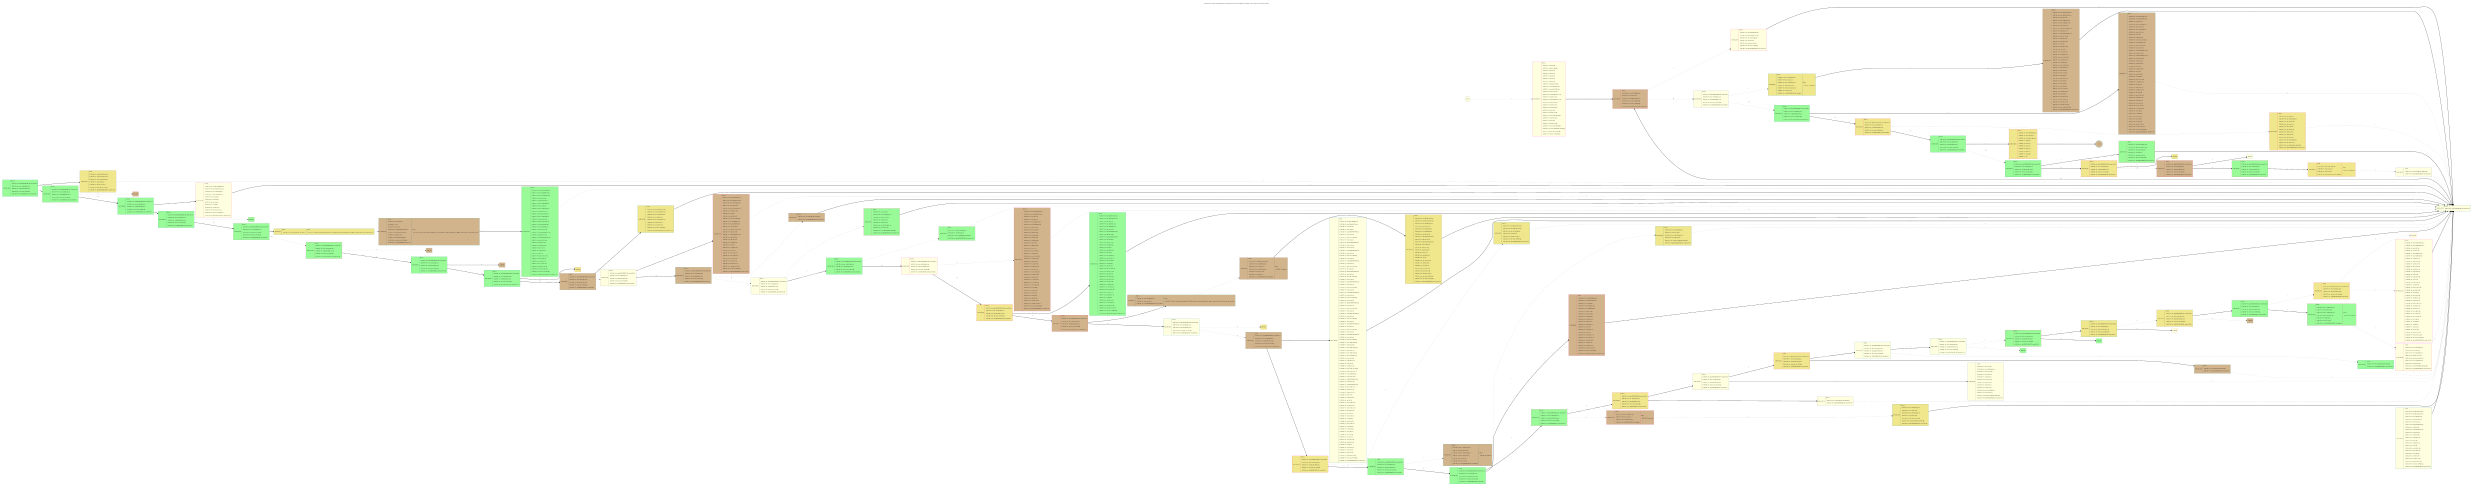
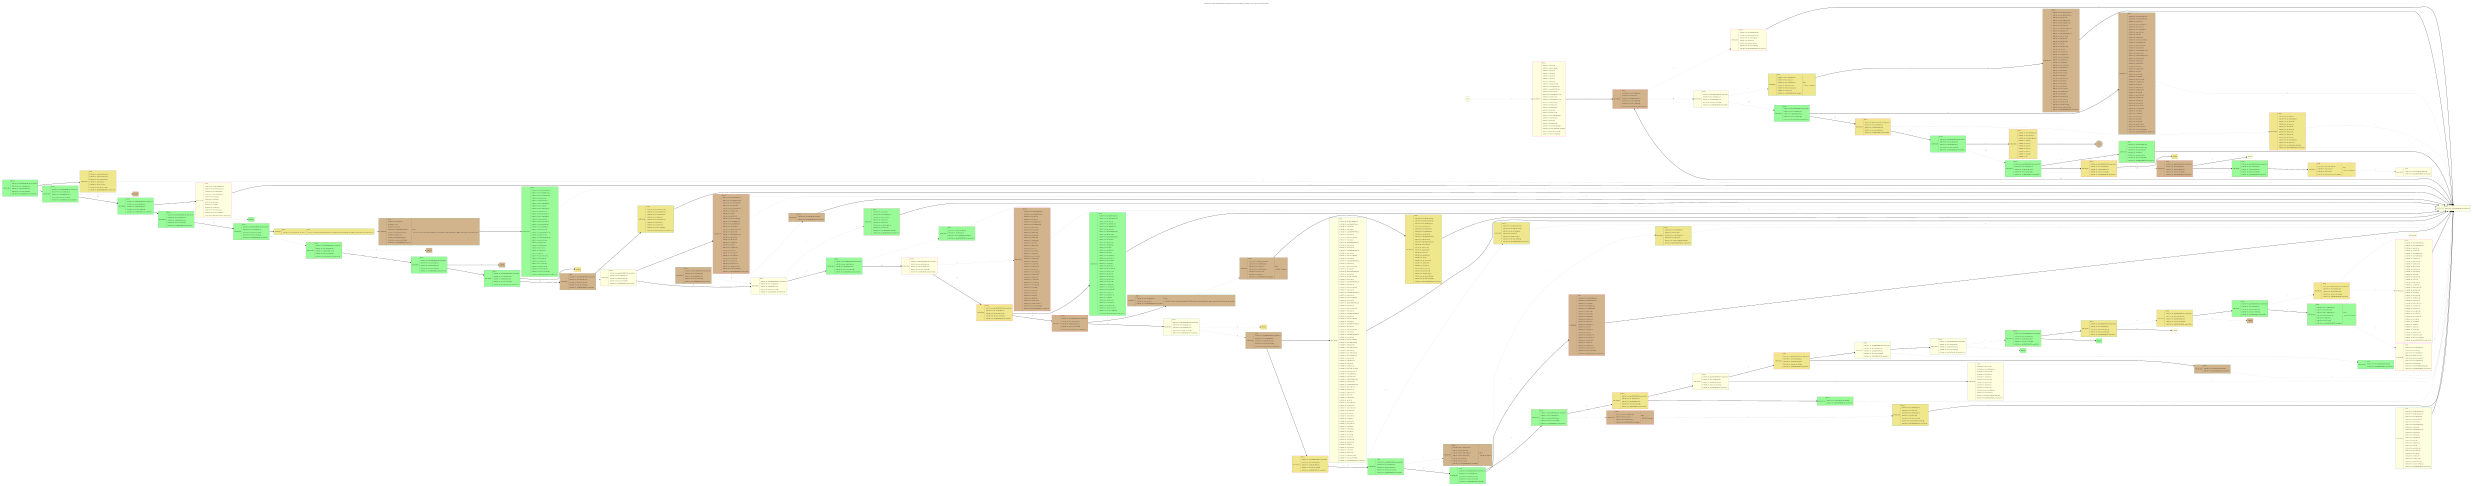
edge "0x4014ec [28]" -> "0x401508 [28]": now "0x4014ec [28]" -> "0x401524 [28]"
node "0x401ec4 [15]": fillcolor lightyellow -> palegreen
